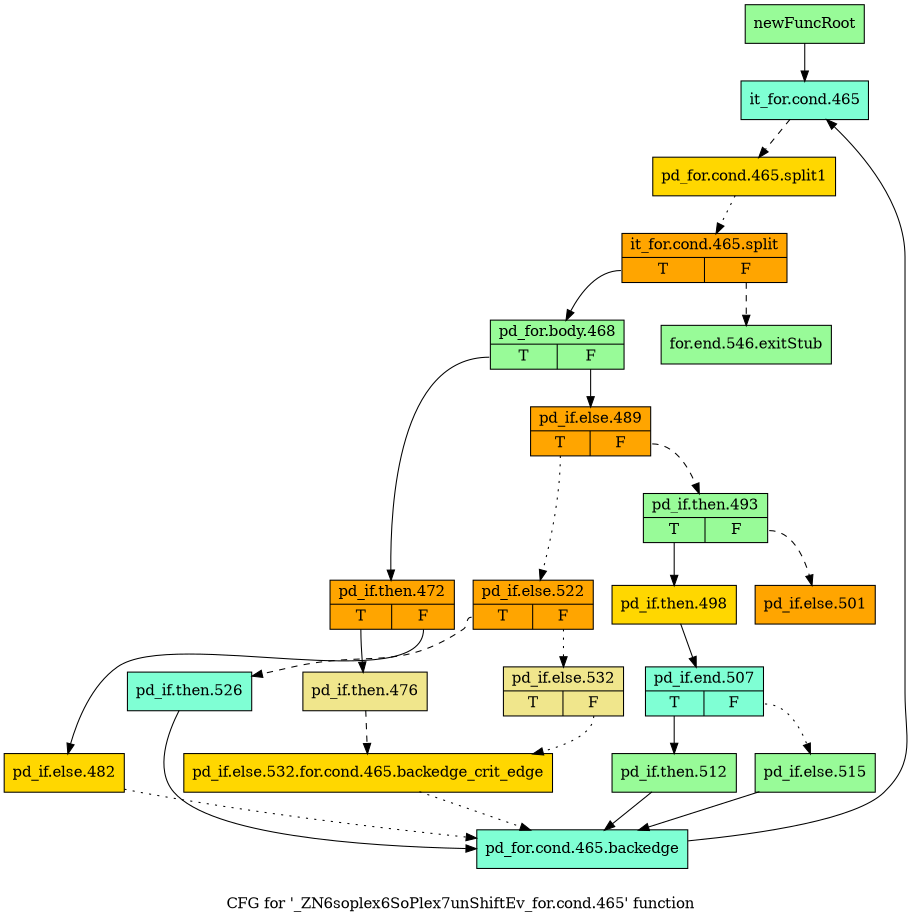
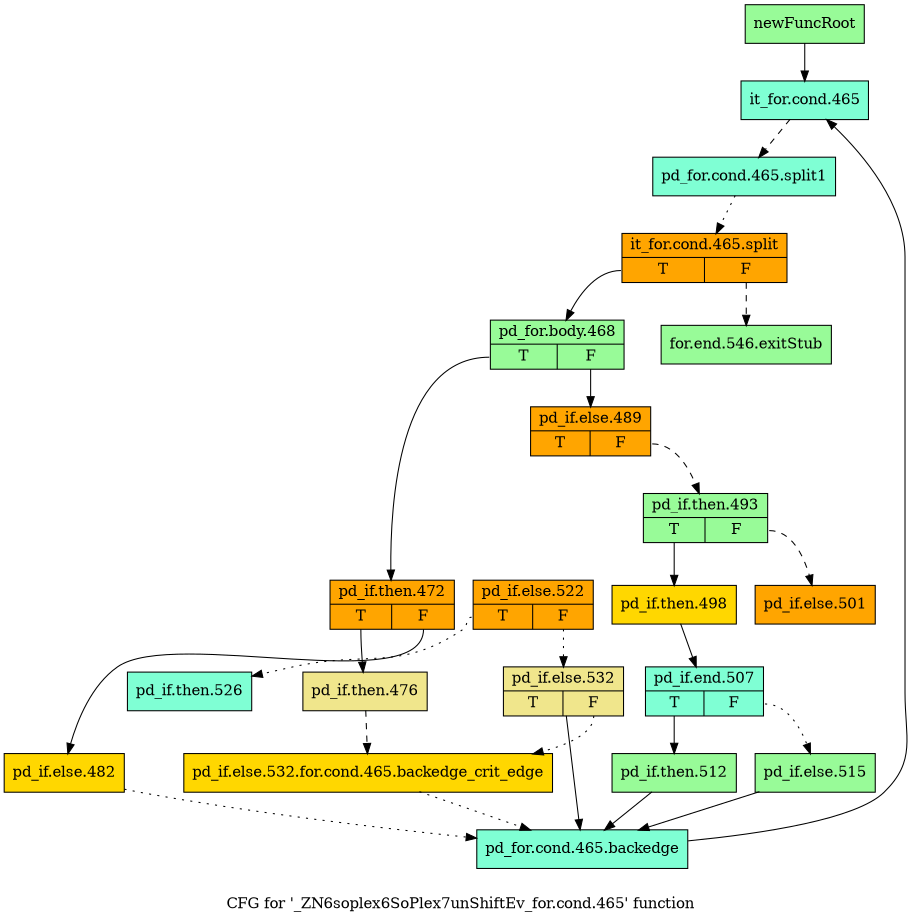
node "pd_for.cond.465.split1": fillcolor gold -> aquamarine
edge "pd_if.else.489" -> "pd_if.else.522": removed
edge "pd_if.else.522" -> "pd_if.then.526": style dashed -> dotted
edge "pd_if.then.526" -> "pd_for.cond.465.backedge": now "pd_if.else.532" -> "pd_for.cond.465.backedge"
